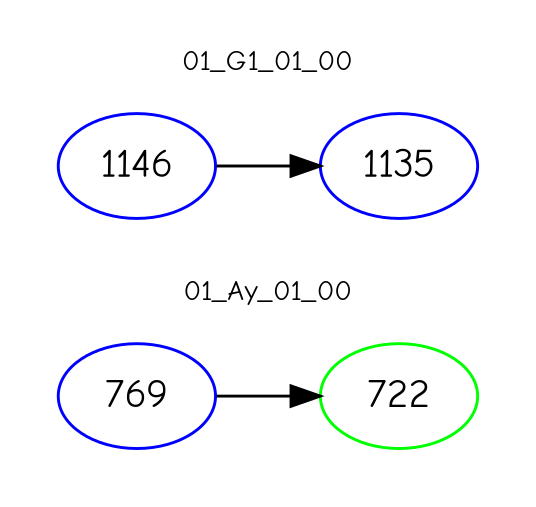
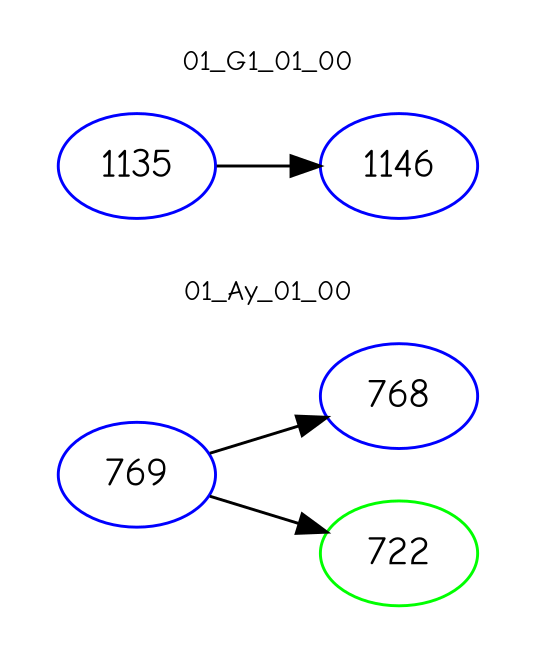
edge "1146" -> "1135": reversed
node "768": added
